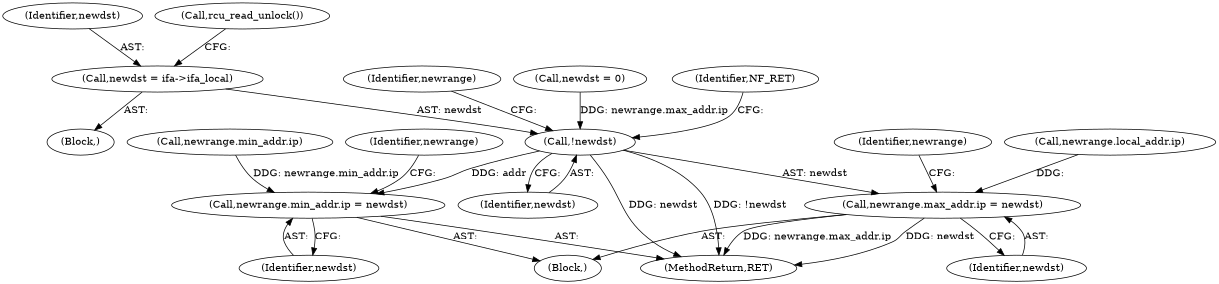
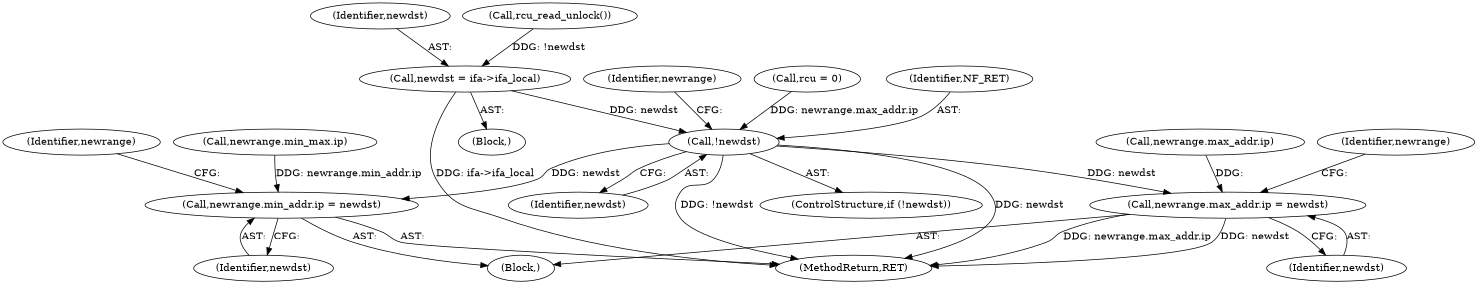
edge "(Call,rcu_read_unlock())" -> "(Call,newdst = ifa->ifa_local)": label "CFG: " -> "DDG: !newdst"
node "(Call,newdst = 0)": label "(Call,newdst = 0)" -> "(Call,rcu = 0)"
edge "(Call,newdst = ifa->ifa_local)" -> "(Call,!newdst)": label "AST: newdst" -> "DDG: newdst"
edge "(Identifier,NF_RET)" -> "(Call,!newdst)": label "CFG: " -> "AST: "
node "(Call,newrange.min_addr.ip)": label "(Call,newrange.min_addr.ip)" -> "(Call,newrange.min_max.ip)"
node "(Call,newrange.local_addr.ip)": label "(Call,newrange.local_addr.ip)" -> "(Call,newrange.max_addr.ip)"
edge "(Call,!newdst)" -> "(Call,newrange.min_addr.ip = newdst)": label "DDG: addr" -> "DDG: newdst"
edge "(Call,!newdst)" -> "(Call,newrange.max_addr.ip = newdst)": label "AST: newdst" -> "DDG: newdst"
node "(ControlStructure,if (!newdst))": added
edge "(Call,newdst = ifa->ifa_local)" -> "(MethodReturn,RET)": added, label "DDG: ifa->ifa_local"
